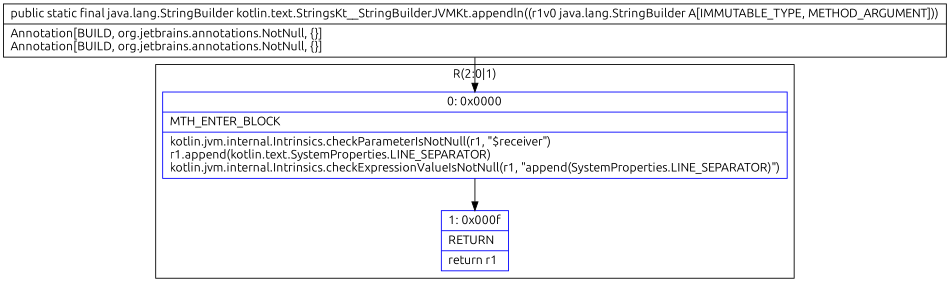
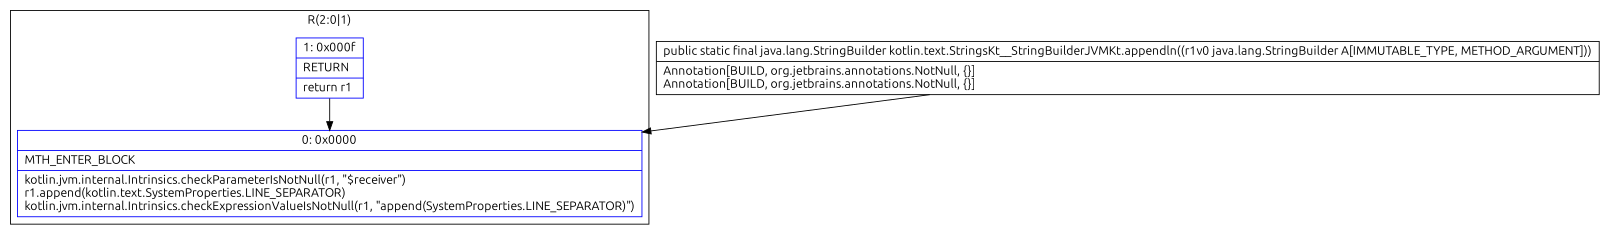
edge "0: 0x0000" -> "1: 0x000f": reversed
